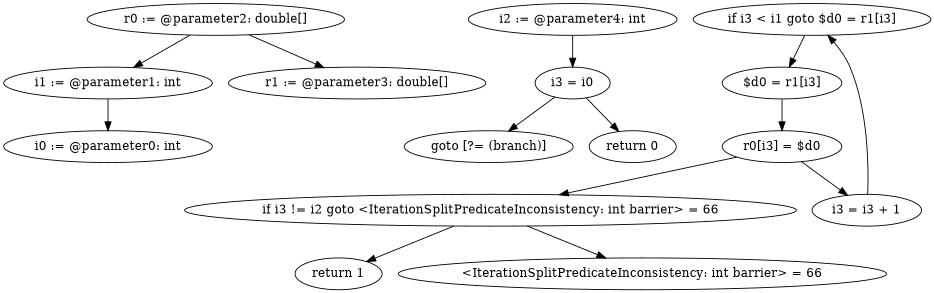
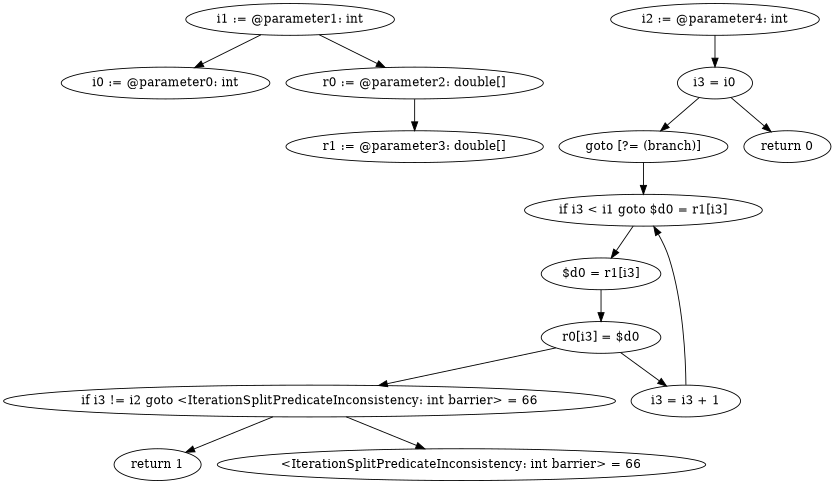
edge "r0 := @parameter2: double[]" -> "i1 := @parameter1: int": reversed
edge "goto [?= (branch)]" -> "if i3 < i1 goto $d0 = r1[i3]": added
